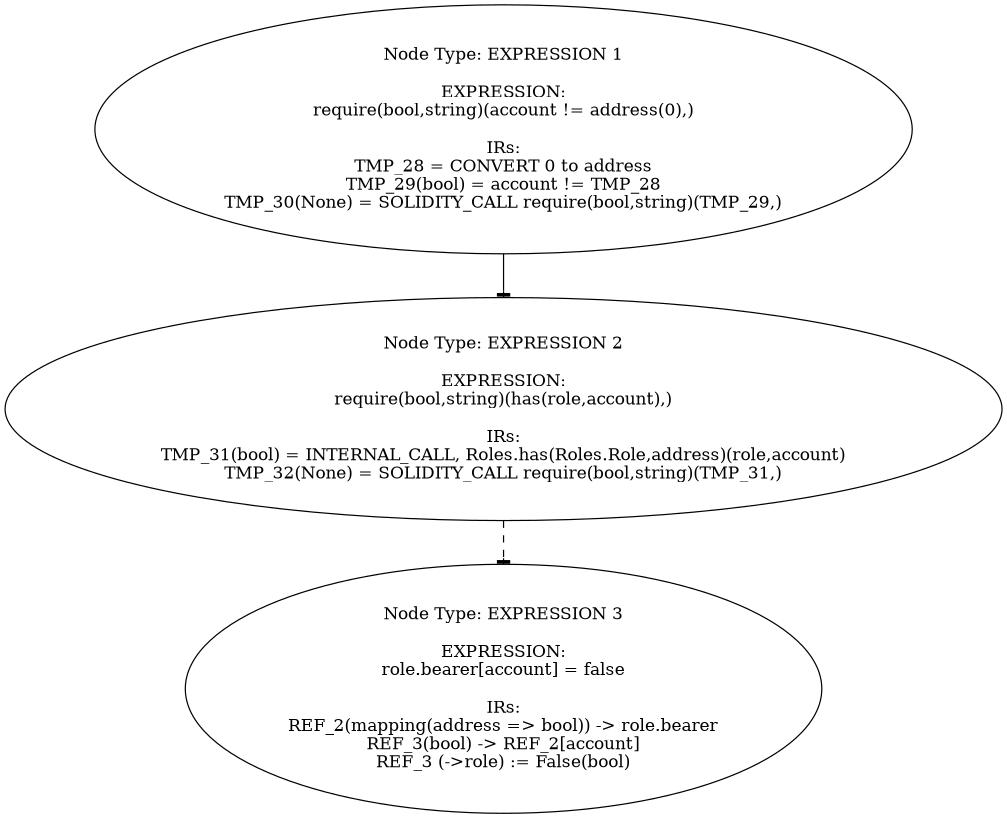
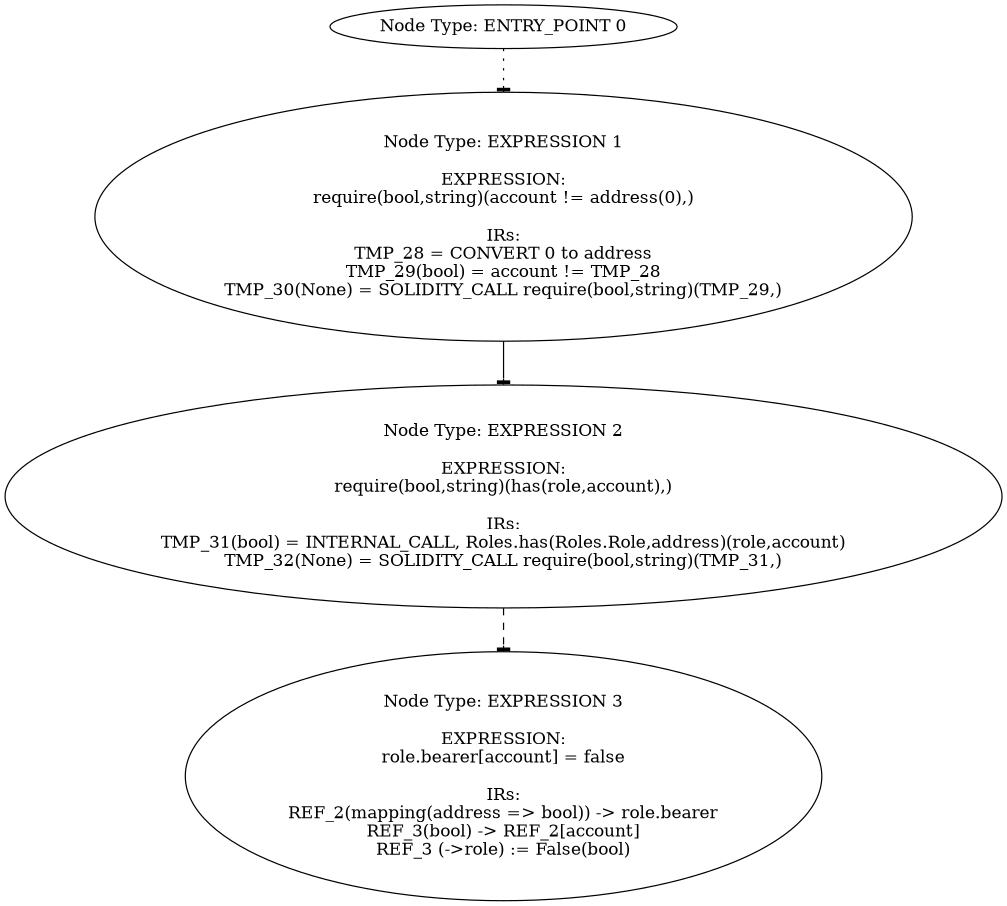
node "Node Type: ENTRY_POINT 0": added
